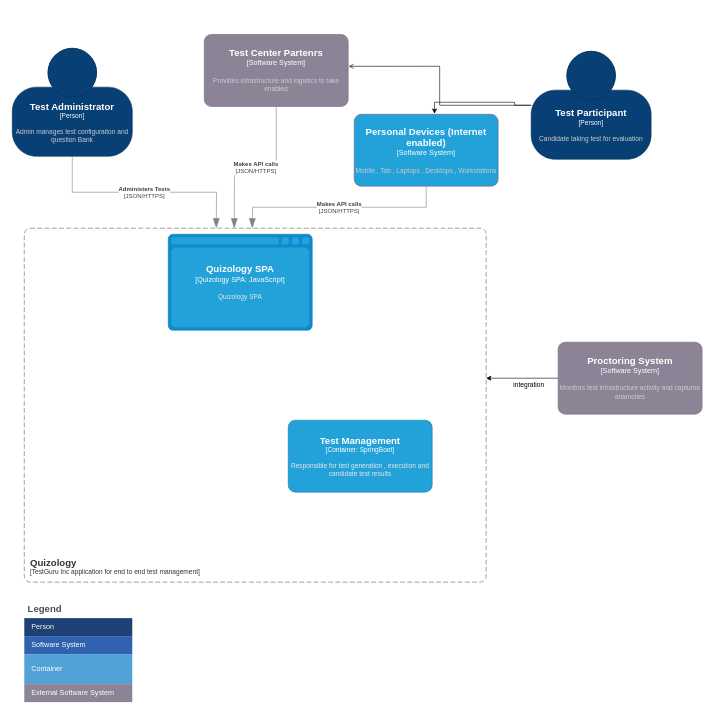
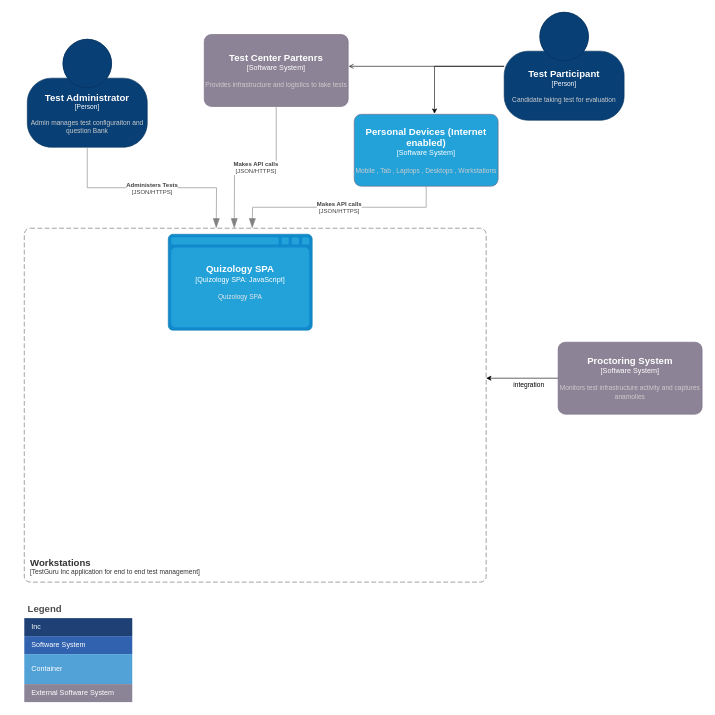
node "Test Center Partenrs [Software System] Provides infrastructure and logistics to take enabled": label "Test Center Partenrs [Software System] Provides infrastructure and logistics to take enabled" -> "Test Center Partenrs [Software System] Provides infrastructure and logistics to take tests"
node "Test Administrator [Person] Admin manages test configuraiton and question Bank": moved (72, 102) -> (87, 93)
node "Test Participant [Person] Candidate taking test for evaluation": moved (591, 105) -> (564, 66)
node "Test Management [Container: SpringBoot] Responsible for test generation , execution and candidate test results": removed
node "Quizology [TestGuru Inc application for end to end test management]": label "Quizology [TestGuru Inc application for end to end test management]" -> "Workstations [TestGuru Inc application for end to end test management]"
node "Person": label "Person" -> "Inc"
